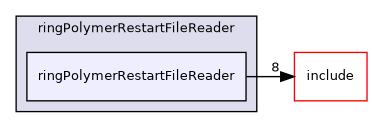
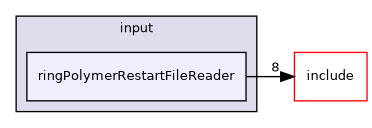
cluster "ringPolymerRestartFileReader": label "ringPolymerRestartFileReader" -> "input"
